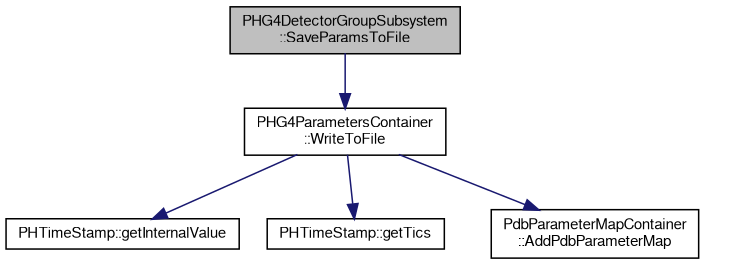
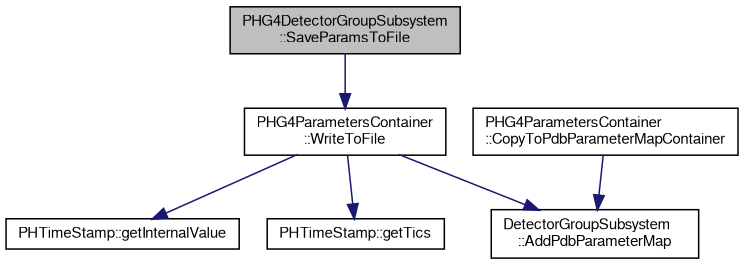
node "PHG4ParametersContainer ::CopyToPdbParameterMapContainer": added
node "PdbParameterMapContainer ::AddPdbParameterMap": label "PdbParameterMapContainer ::AddPdbParameterMap" -> "DetectorGroupSubsystem ::AddPdbParameterMap"
